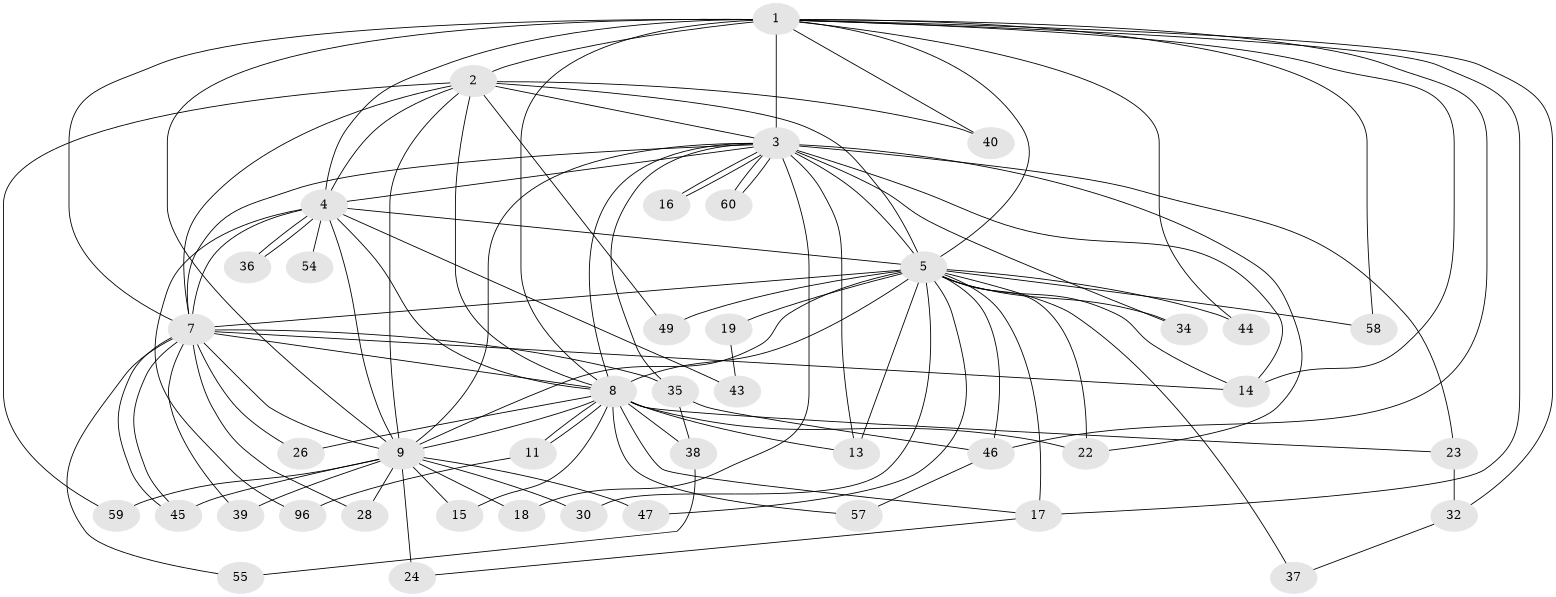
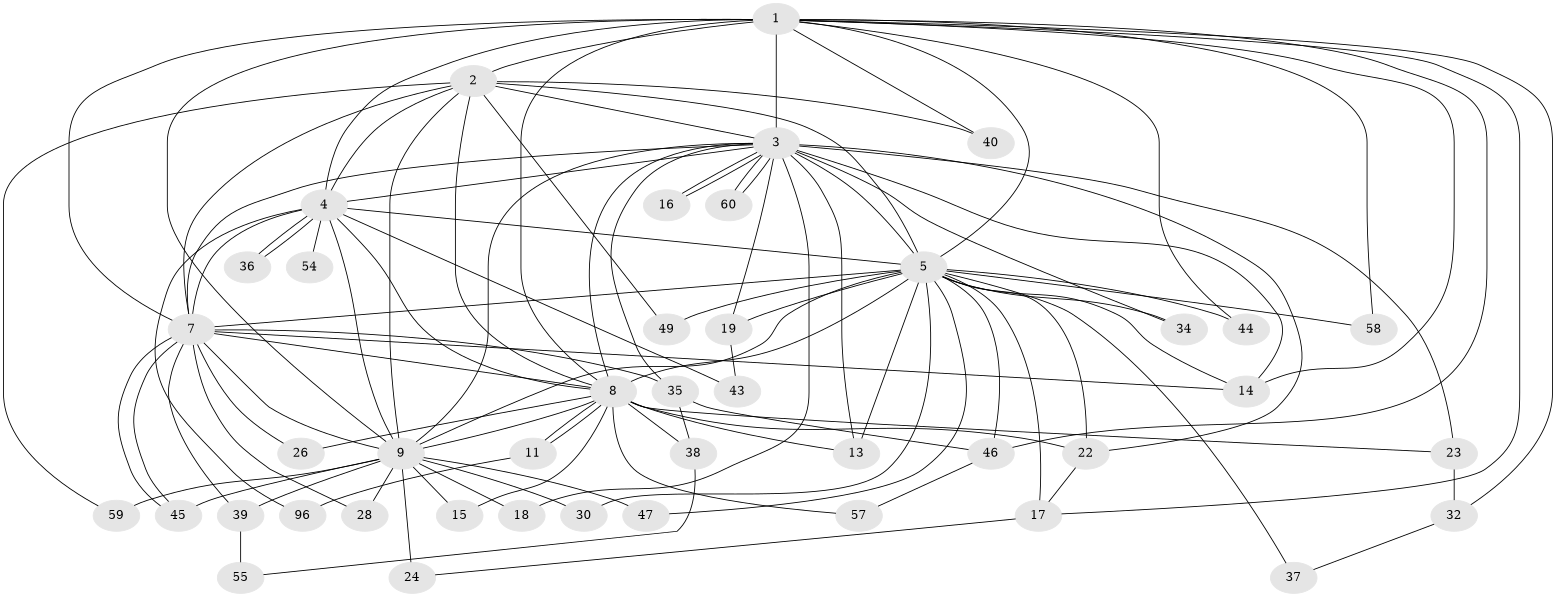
edge "3" -- "19": added
edge "7" -- "55": now "39" -- "55"
edge "8" -- "17": now "22" -- "17"
